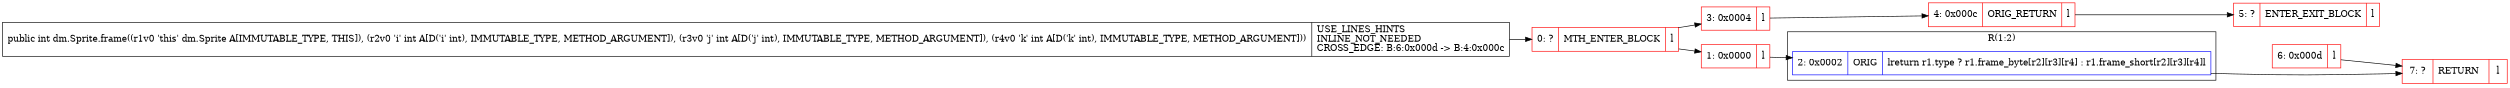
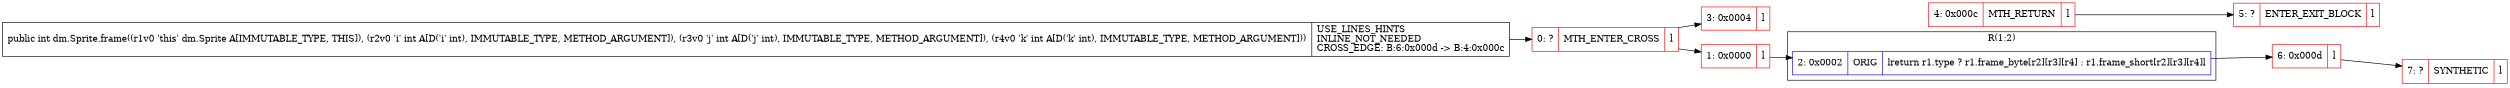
node "4: 0x000c": text "ORIG_RETURN" -> "MTH_RETURN"
edge "3: 0x0004" -> "4: 0x000c": removed
node "0: ?": text "MTH_ENTER_BLOCK" -> "MTH_ENTER_CROSS"
node "7: ?": text "RETURN" -> "SYNTHETIC"
edge "2: 0x0002" -> "7: ?": now "2: 0x0002" -> "6: 0x000d"
